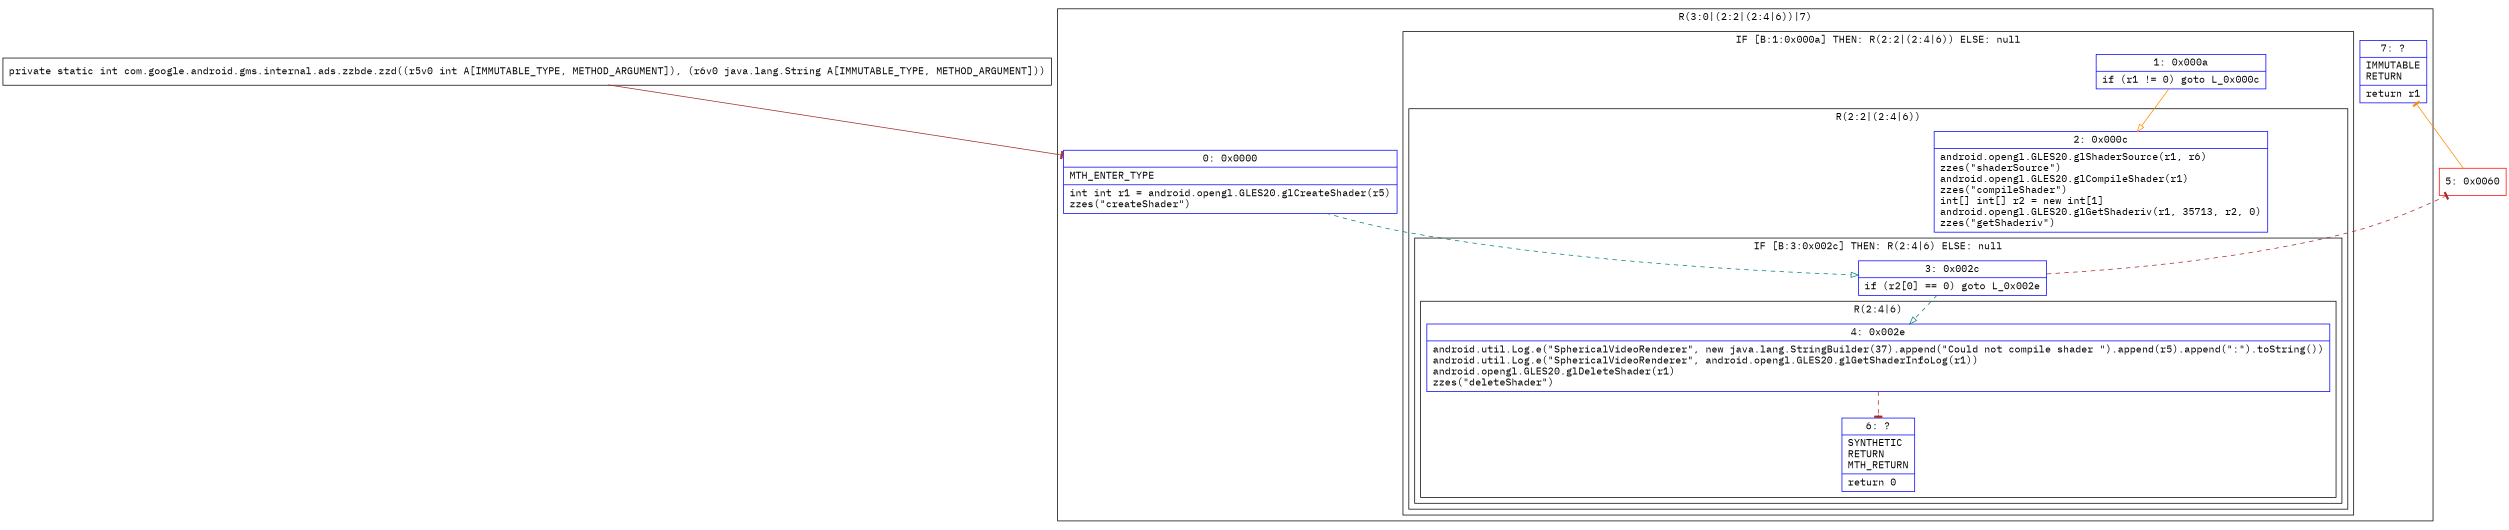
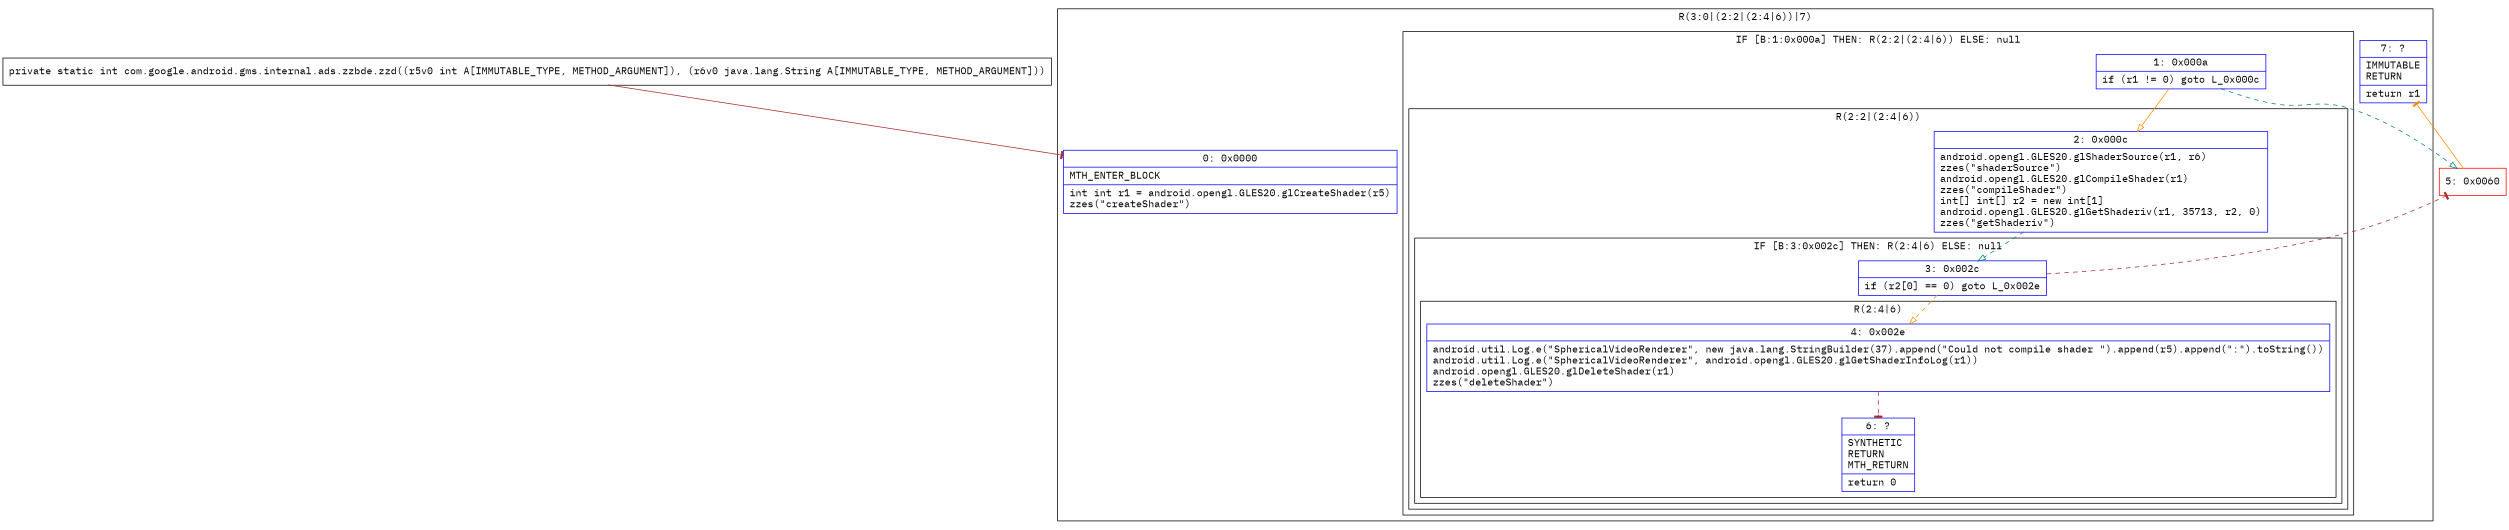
edge "1: 0x000a" -> "5: 0x0060": added
node "0: 0x0000": text "MTH_ENTER_TYPE" -> "MTH_ENTER_BLOCK"
edge "0: 0x0000" -> "3: 0x002c": now "2: 0x000c" -> "3: 0x002c"
edge "3: 0x002c" -> "4: 0x002e": color teal -> darkorange
